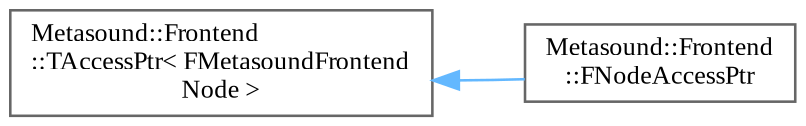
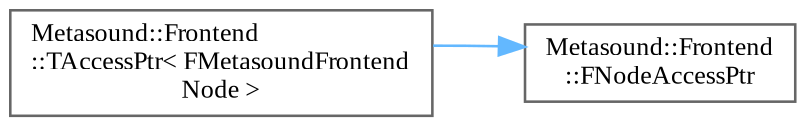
edge "Metasound::Frontend ::FNodeAccessPtr" -> "Metasound::Frontend ::TAccessPtr< FMetasoundFrontend Node >": reversed
